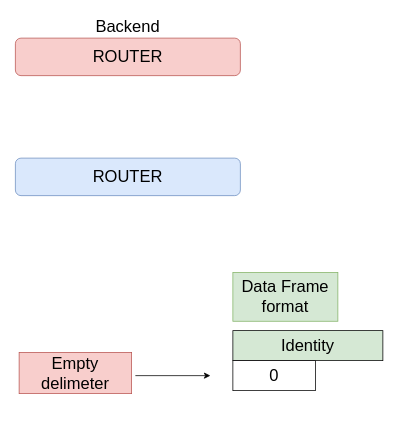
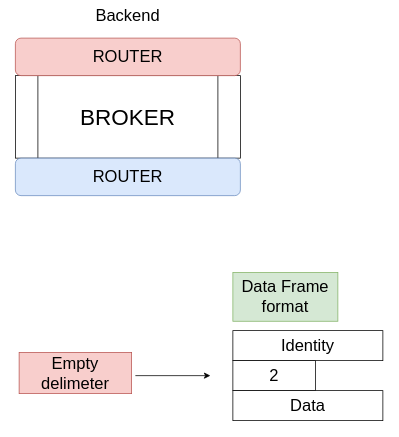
node "Backend": moved (128, 27) -> (128, 15)
node "BROKER": added
node "Identity": fillcolor #d5e8d4 -> #ffffff
node "0": label "0" -> "2"
node "Data": added
